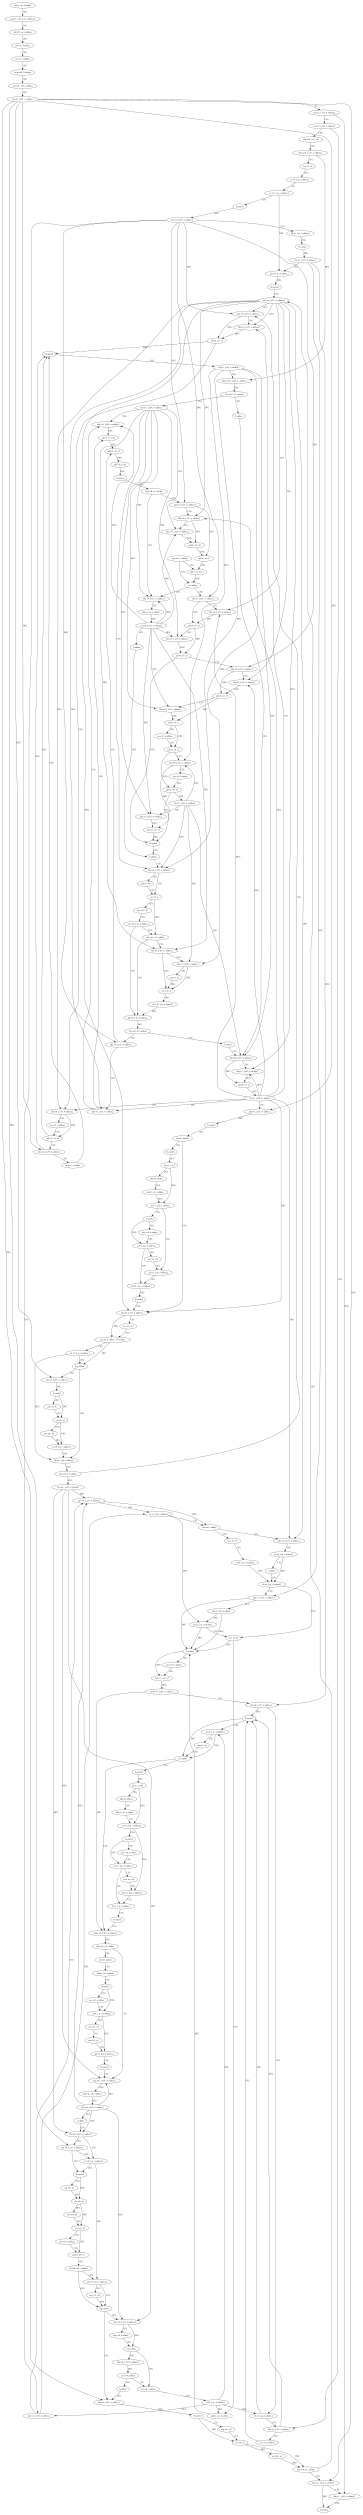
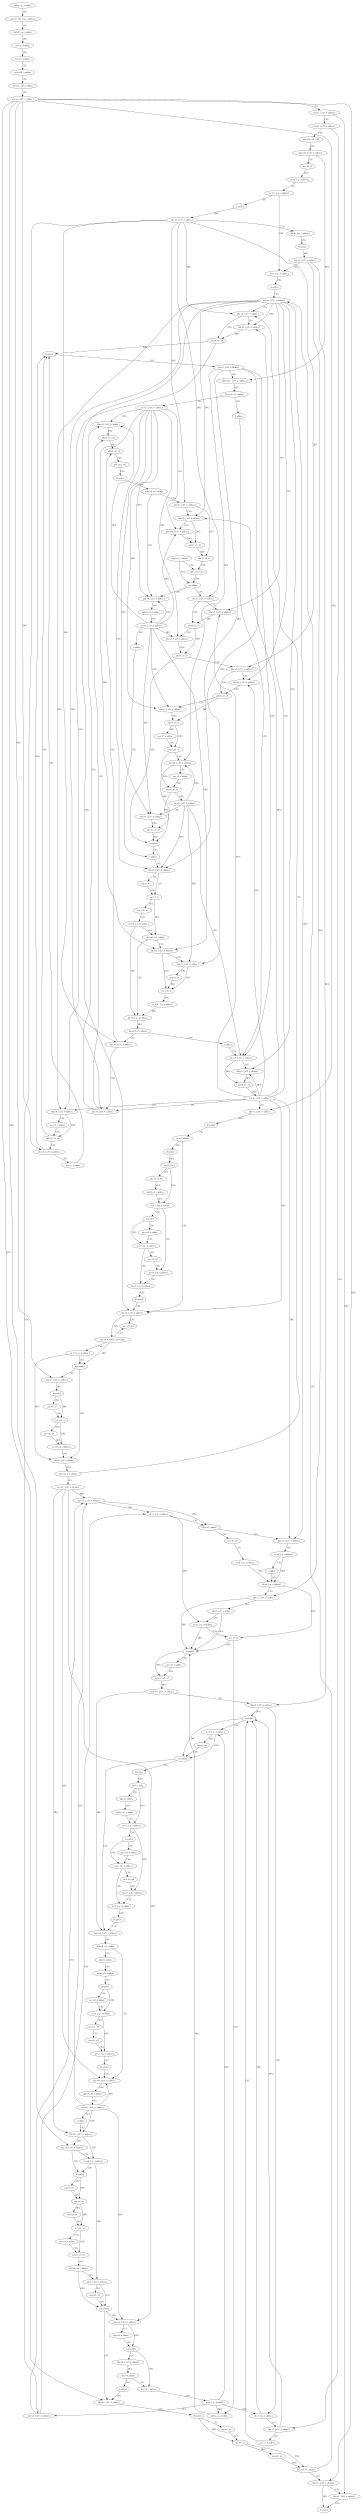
edge "mov w9 , # 0" -> "cmp x8 , # address , lsl # address": reversed
